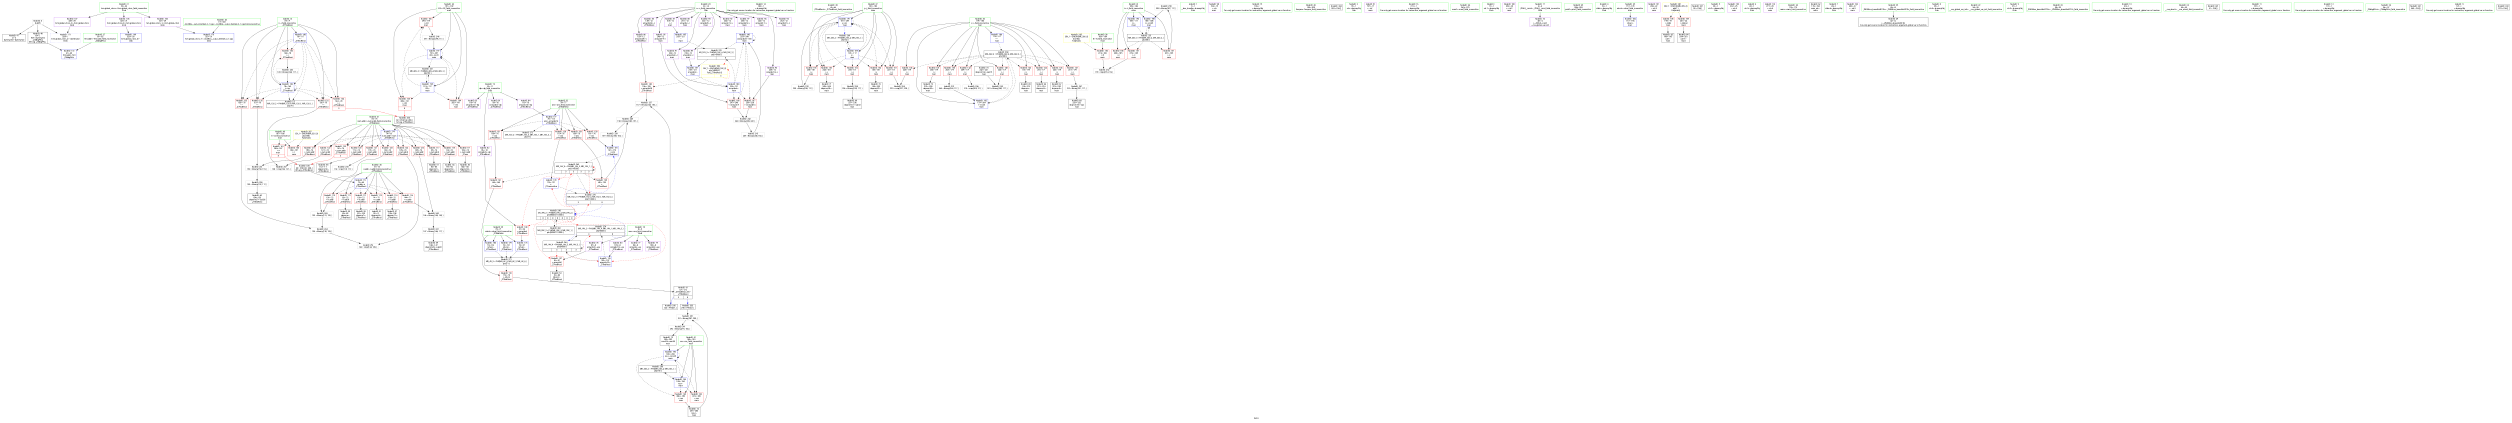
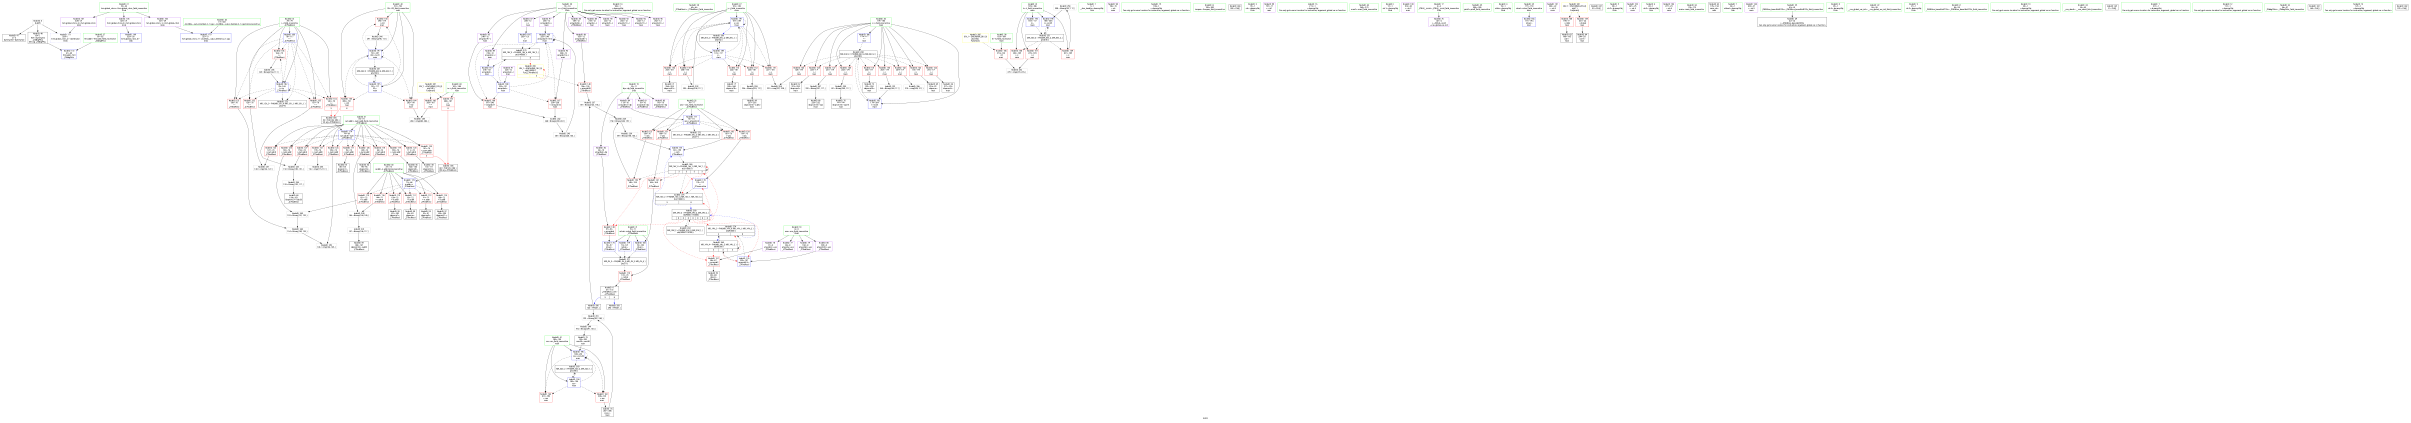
edge "NodeID: 20" -> "NodeID: 91": removed
edge "NodeID: 70" -> "NodeID: 235": reversed
node "NodeID: 258": added
edge "NodeID: 333" -> "NodeID: 251": now "NodeID: 330" -> "NodeID: 251"
